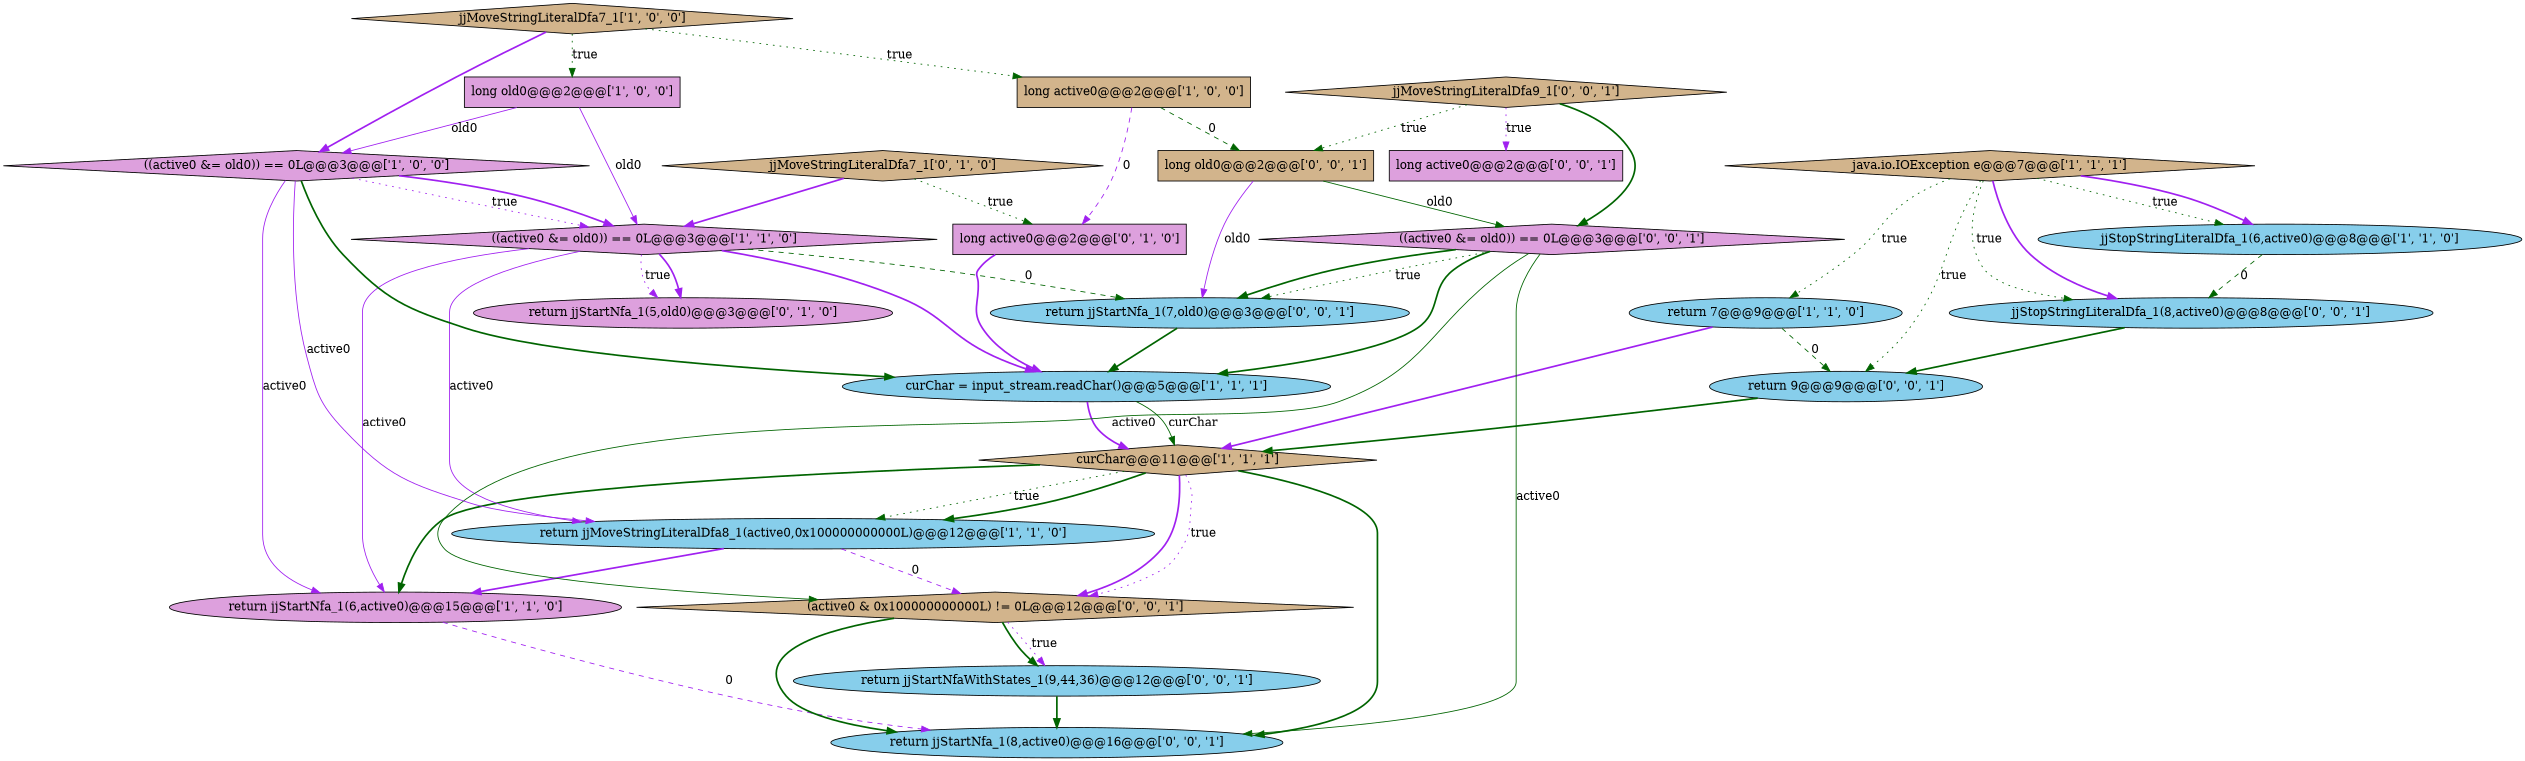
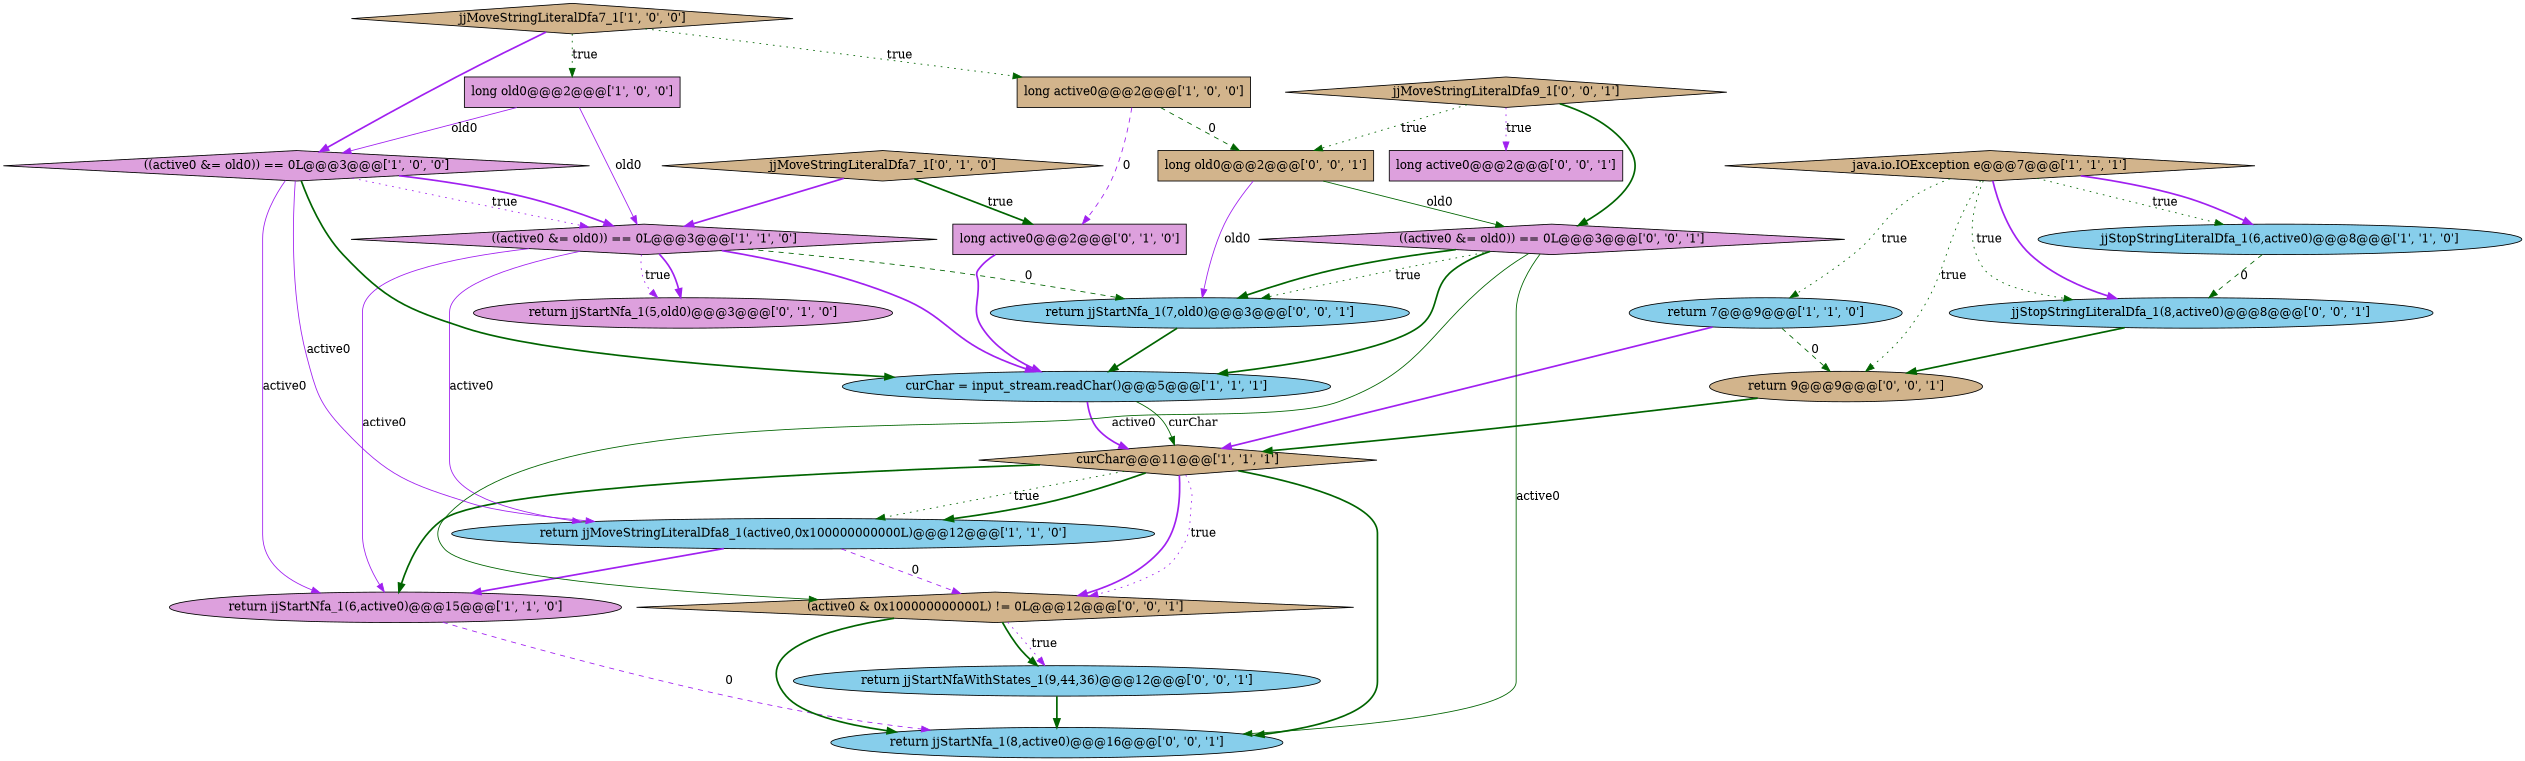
edge "jjMoveStringLiteralDfa7_1['0', '1', '0']" -> "long active0@@@2@@@['0', '1', '0']": style dotted -> bold
node "return 9@@@9@@@['0', '0', '1']": fillcolor skyblue -> tan
